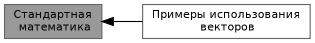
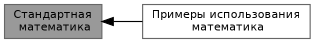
node "Примеры использования векторов": label "Примеры использования векторов" -> "Примеры использования математика"
